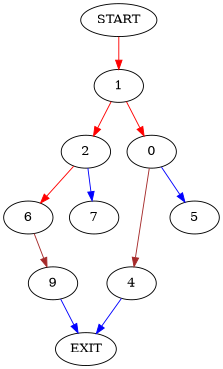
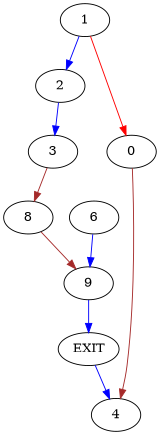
node "START": removed
edge "1" -> "2": color red -> blue
edge "2" -> "6": removed
node "8": added
node "7": label "7" -> "3"
node "5": removed
edge "6" -> "9": color brown -> blue
edge "4" -> "EXIT": reversed
